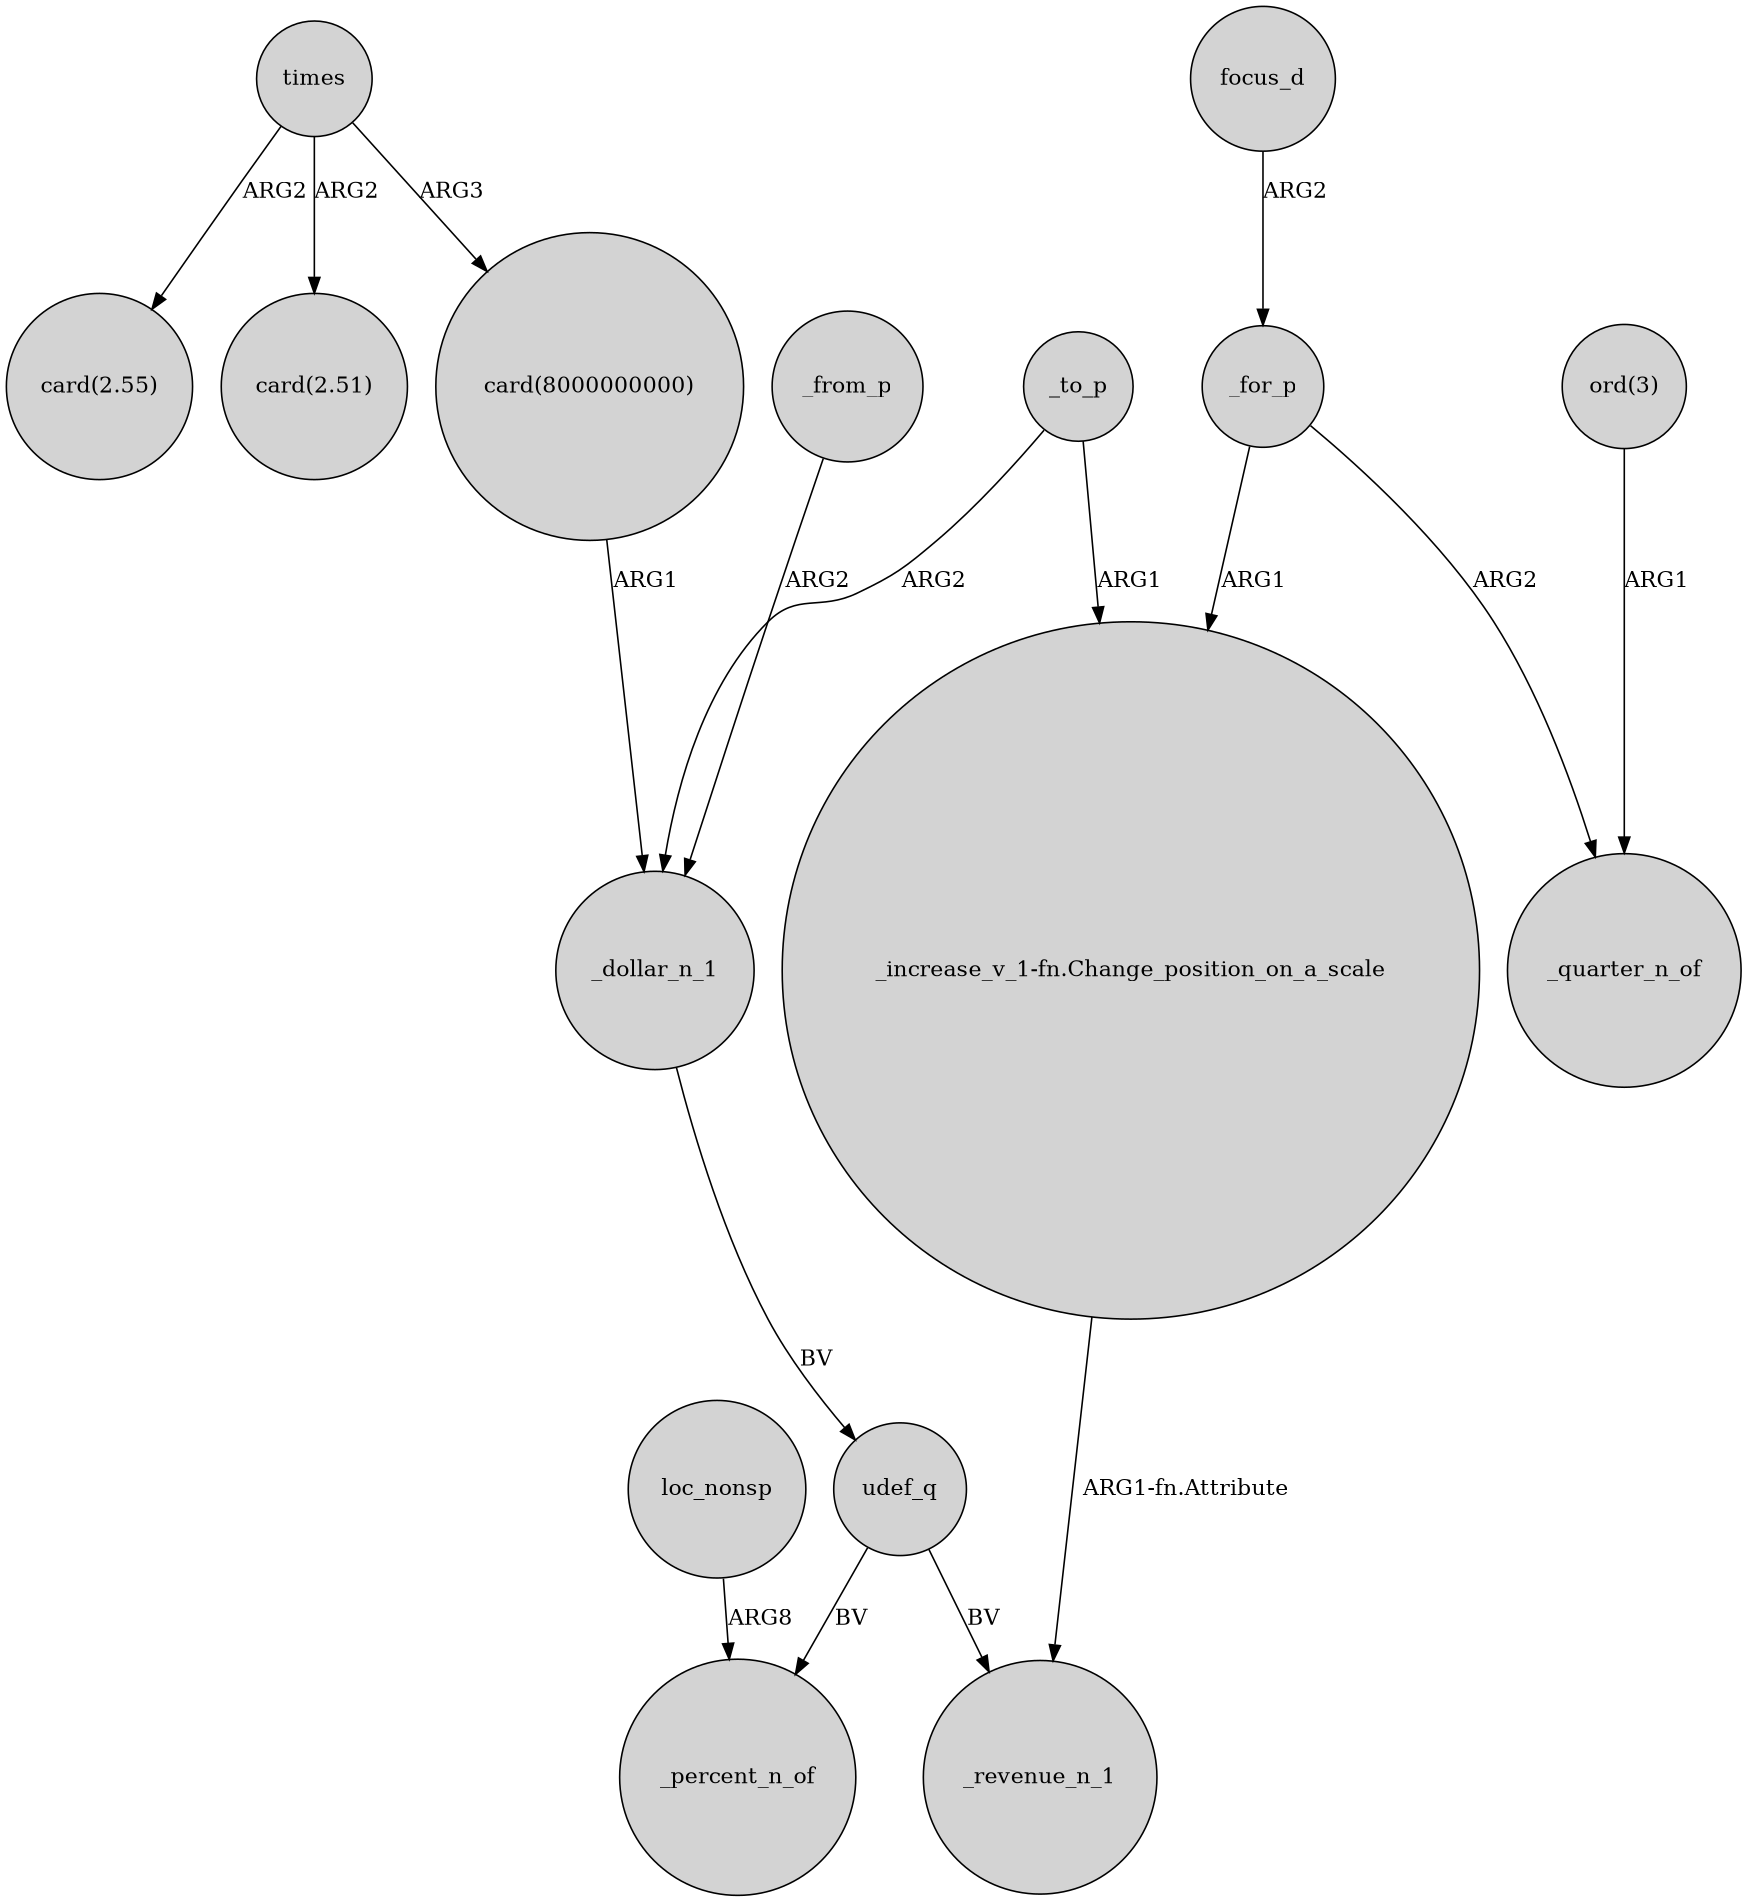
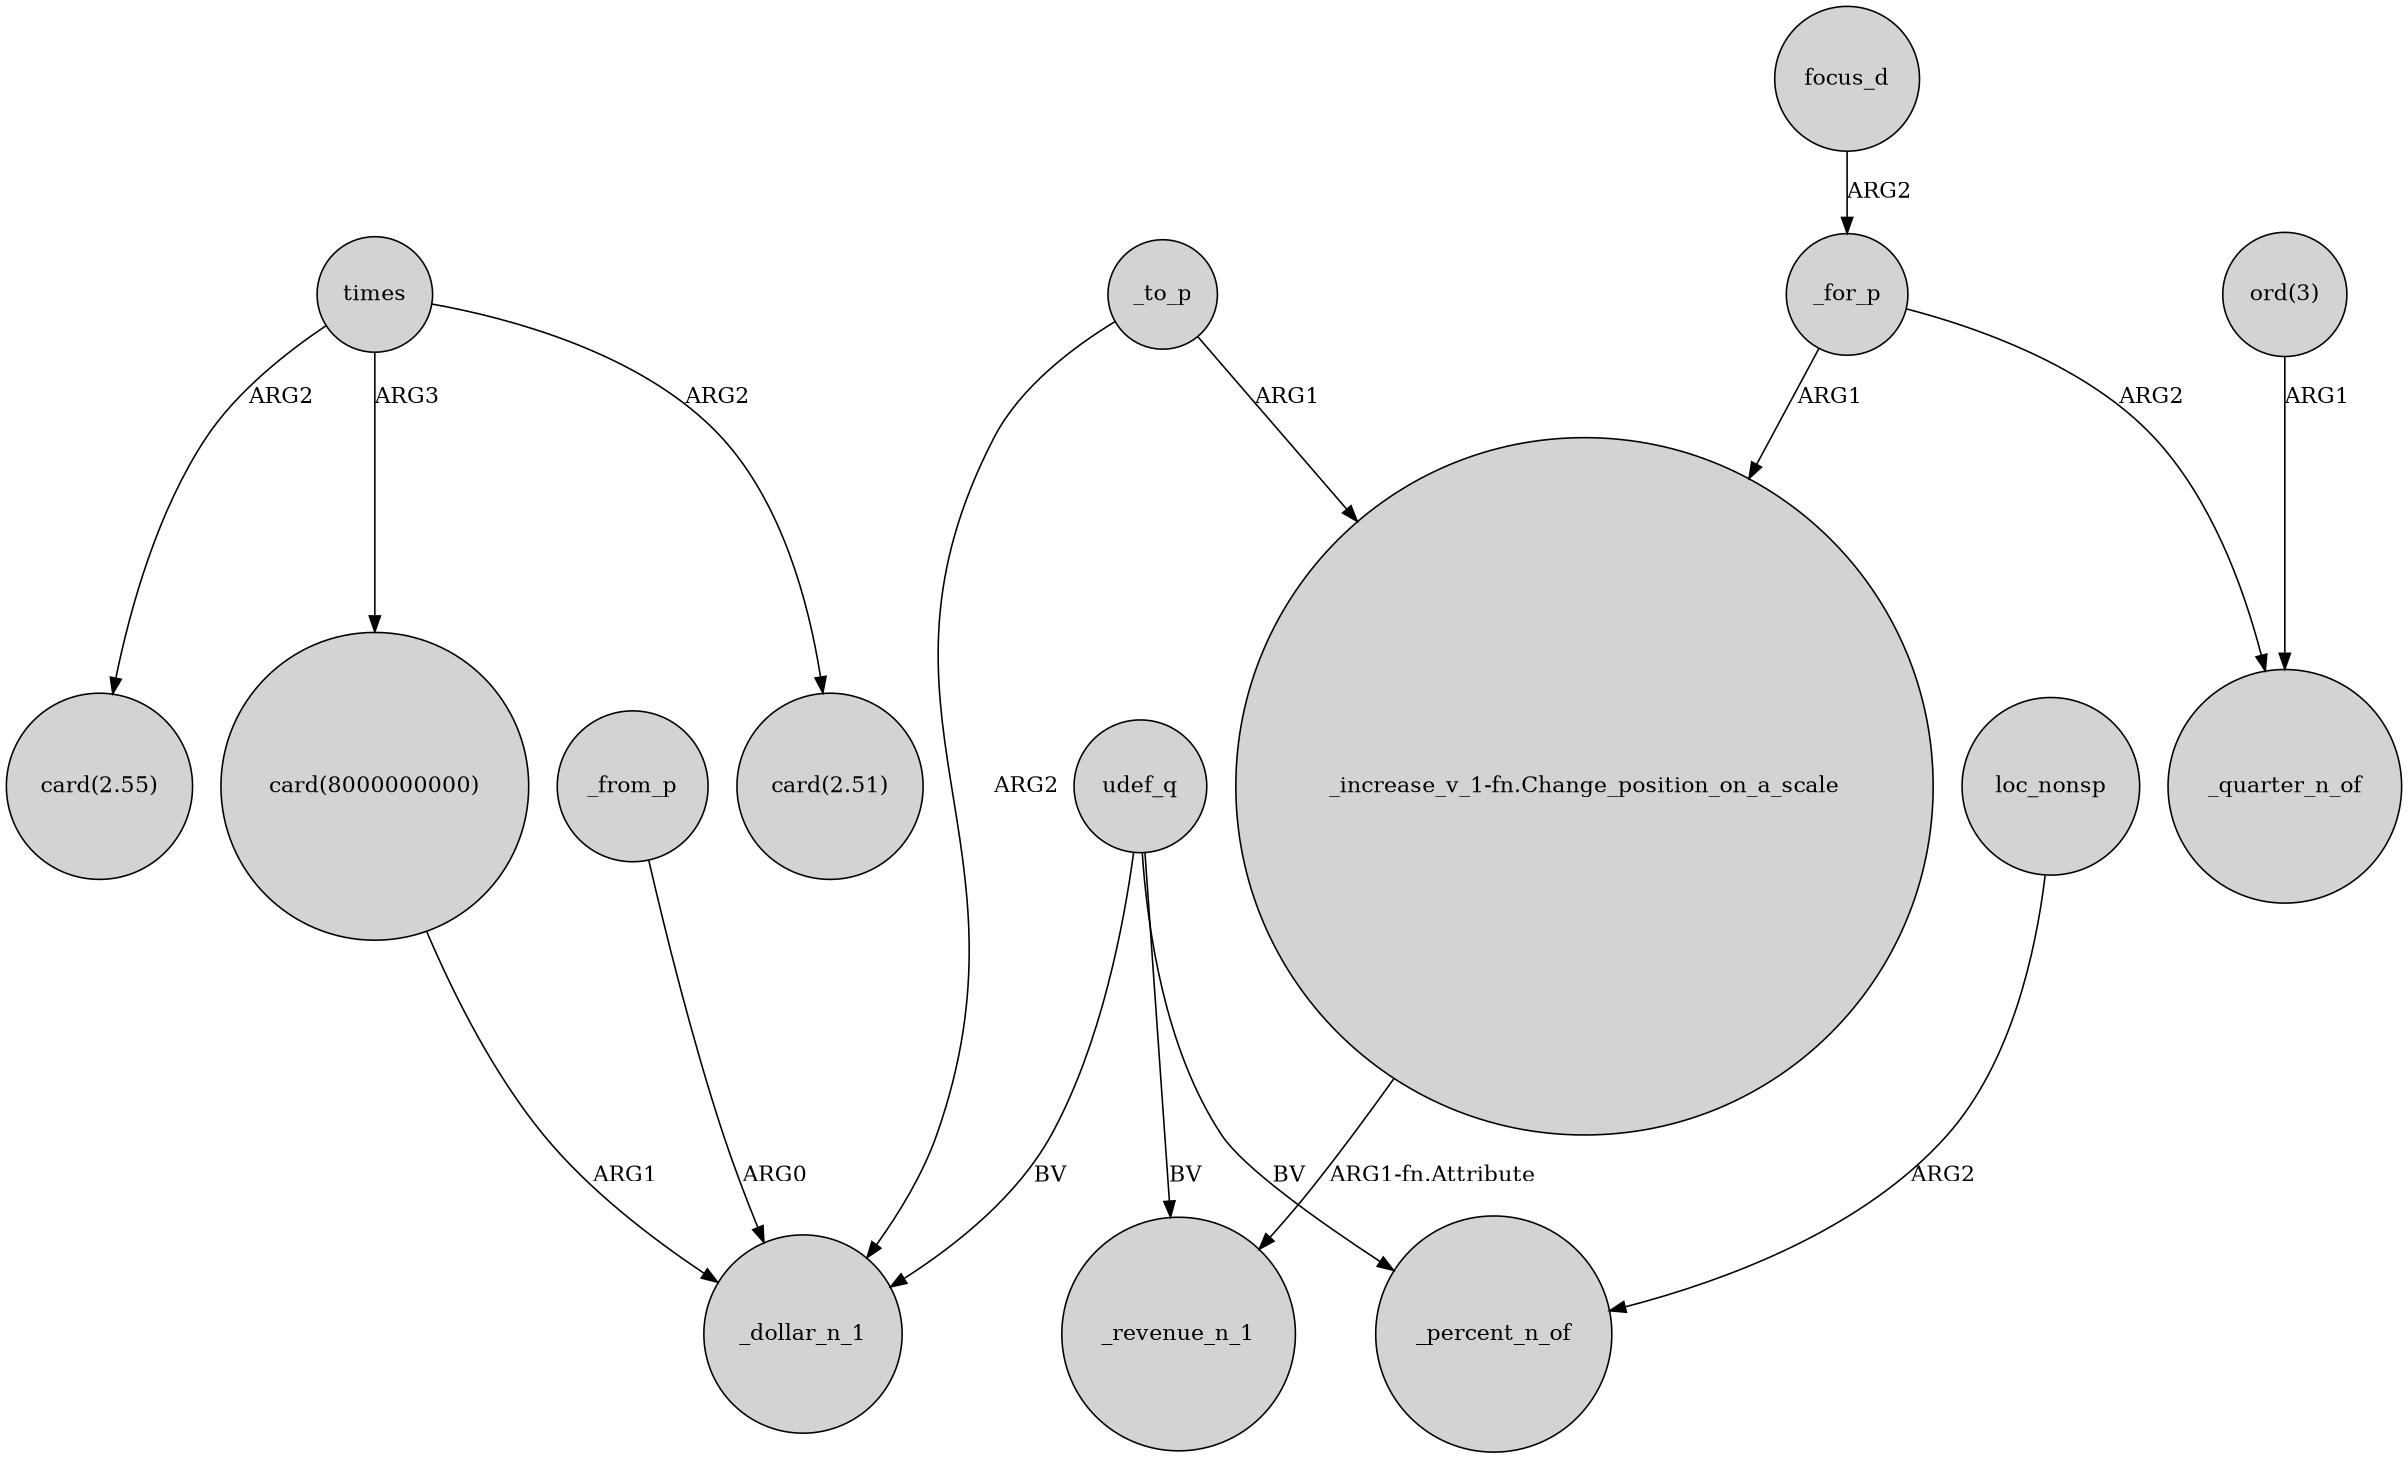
edge "_from_p" -> "_dollar_n_1": label "ARG2" -> "ARG0"
edge "_dollar_n_1" -> "udef_q": reversed
edge "loc_nonsp" -> "_percent_n_of": label "ARG8" -> "ARG2"
